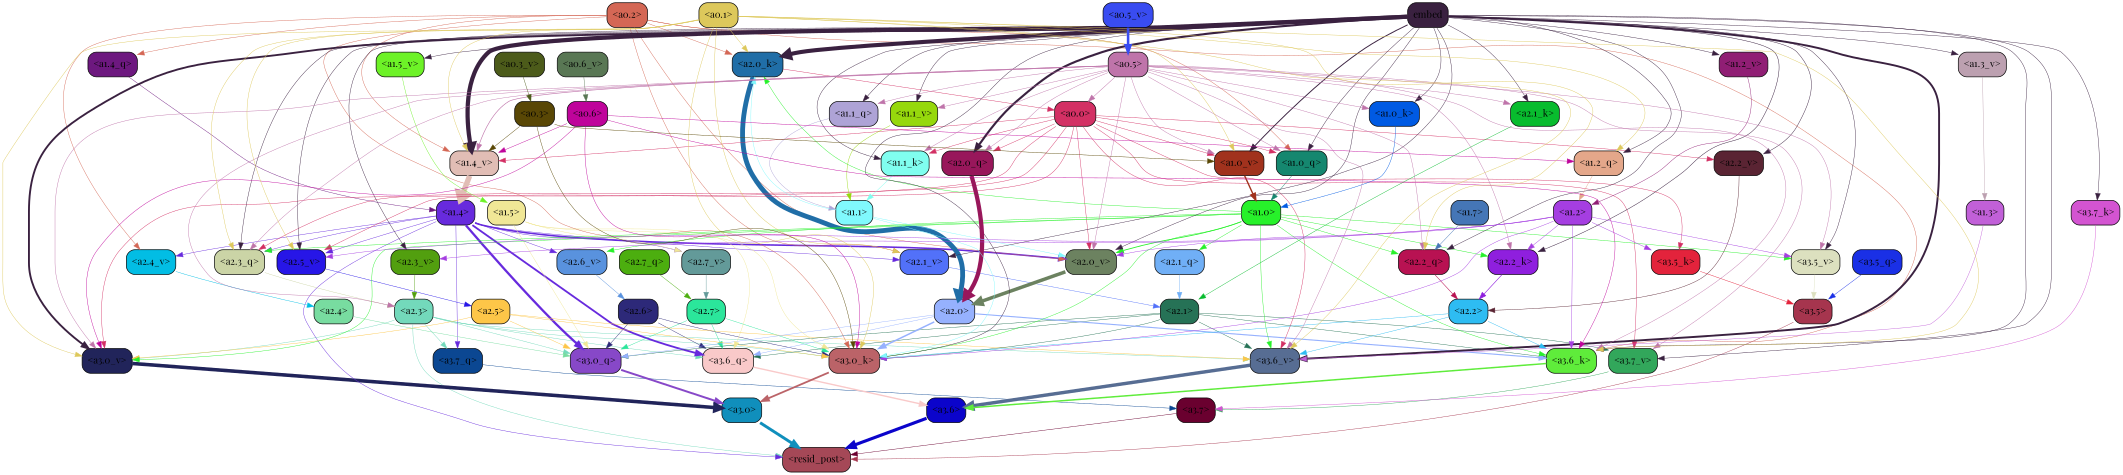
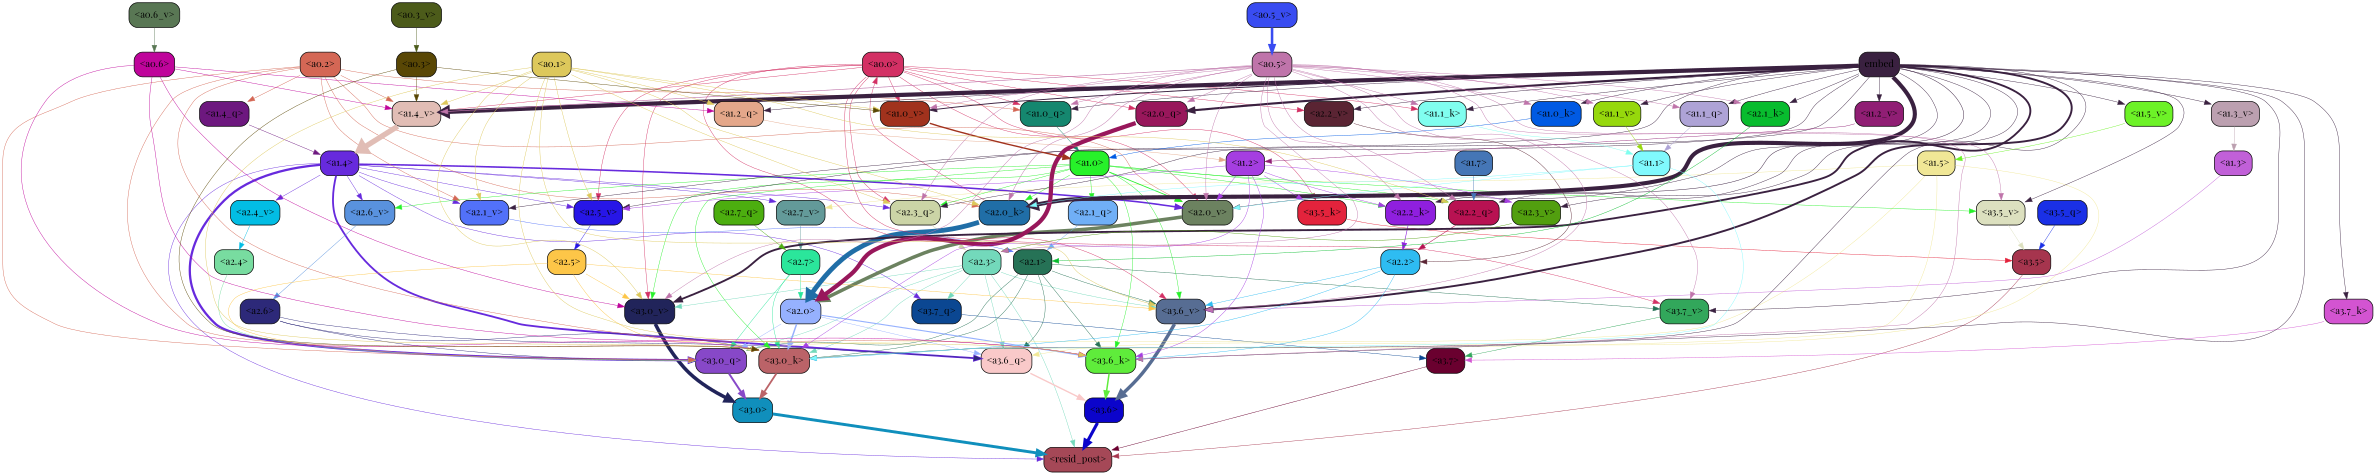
edge "<a0.2>" -> "<a2.4_v>": now "<a0.2>" -> "<a3.0_q>"
edge "<a0.5>" -> "<a0.0>": now "<a0.5>" -> "<a2.0_k>"
edge "<a1.2>" -> "<a3.5_v>": removed
edge "<a2.7>" -> "<a3.6_q>": now "<a2.7>" -> "<a2.0>"
